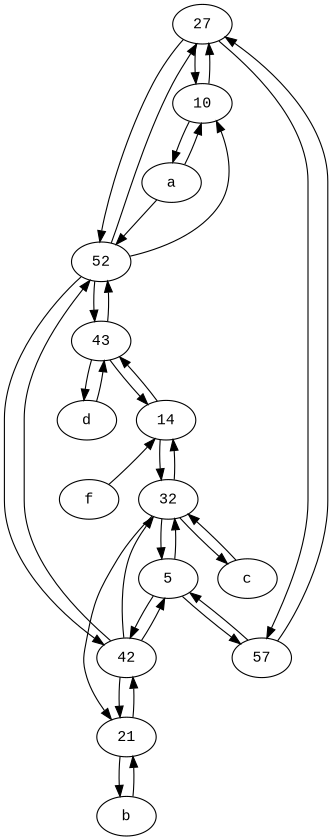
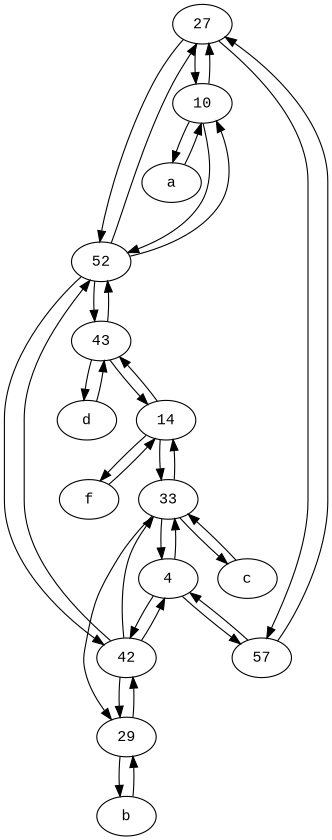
edge "a" -> "52": now "10" -> "52"
edge "14" -> "f": added
node "32": label "32" -> "33"
node "5": label "5" -> "4"
node "21": label "21" -> "29"
